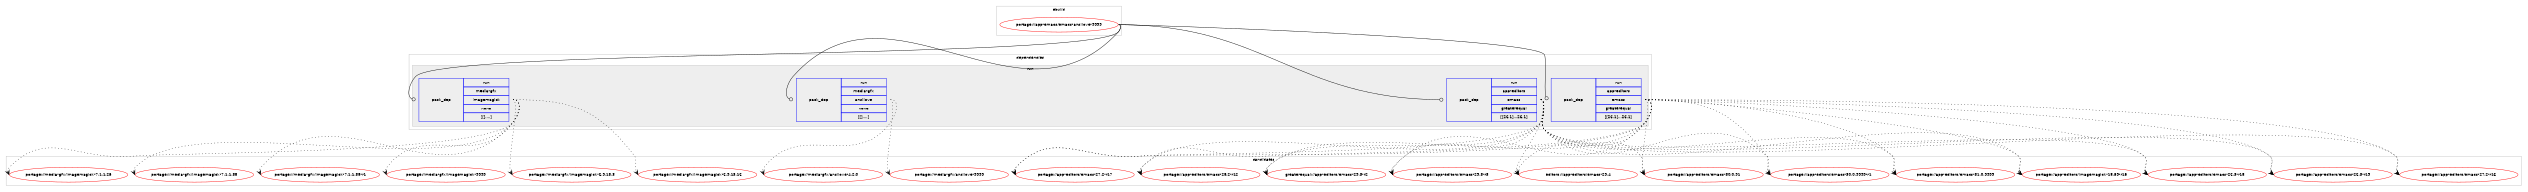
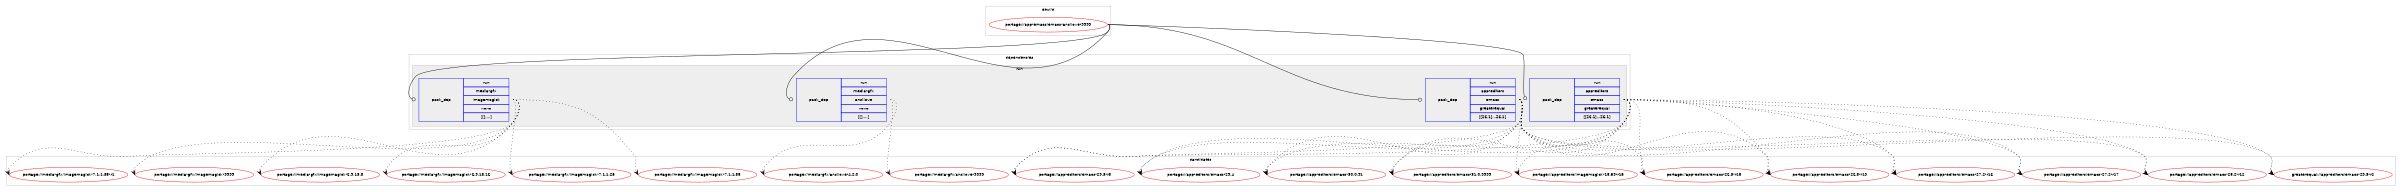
node "editors://app-editors/emacs-29.4": label "editors://app-editors/emacs-29.4" -> "portage://app-editors/emacs-29.4"
node "portage://app-editors/emacs-30.0.9999-r1": removed
